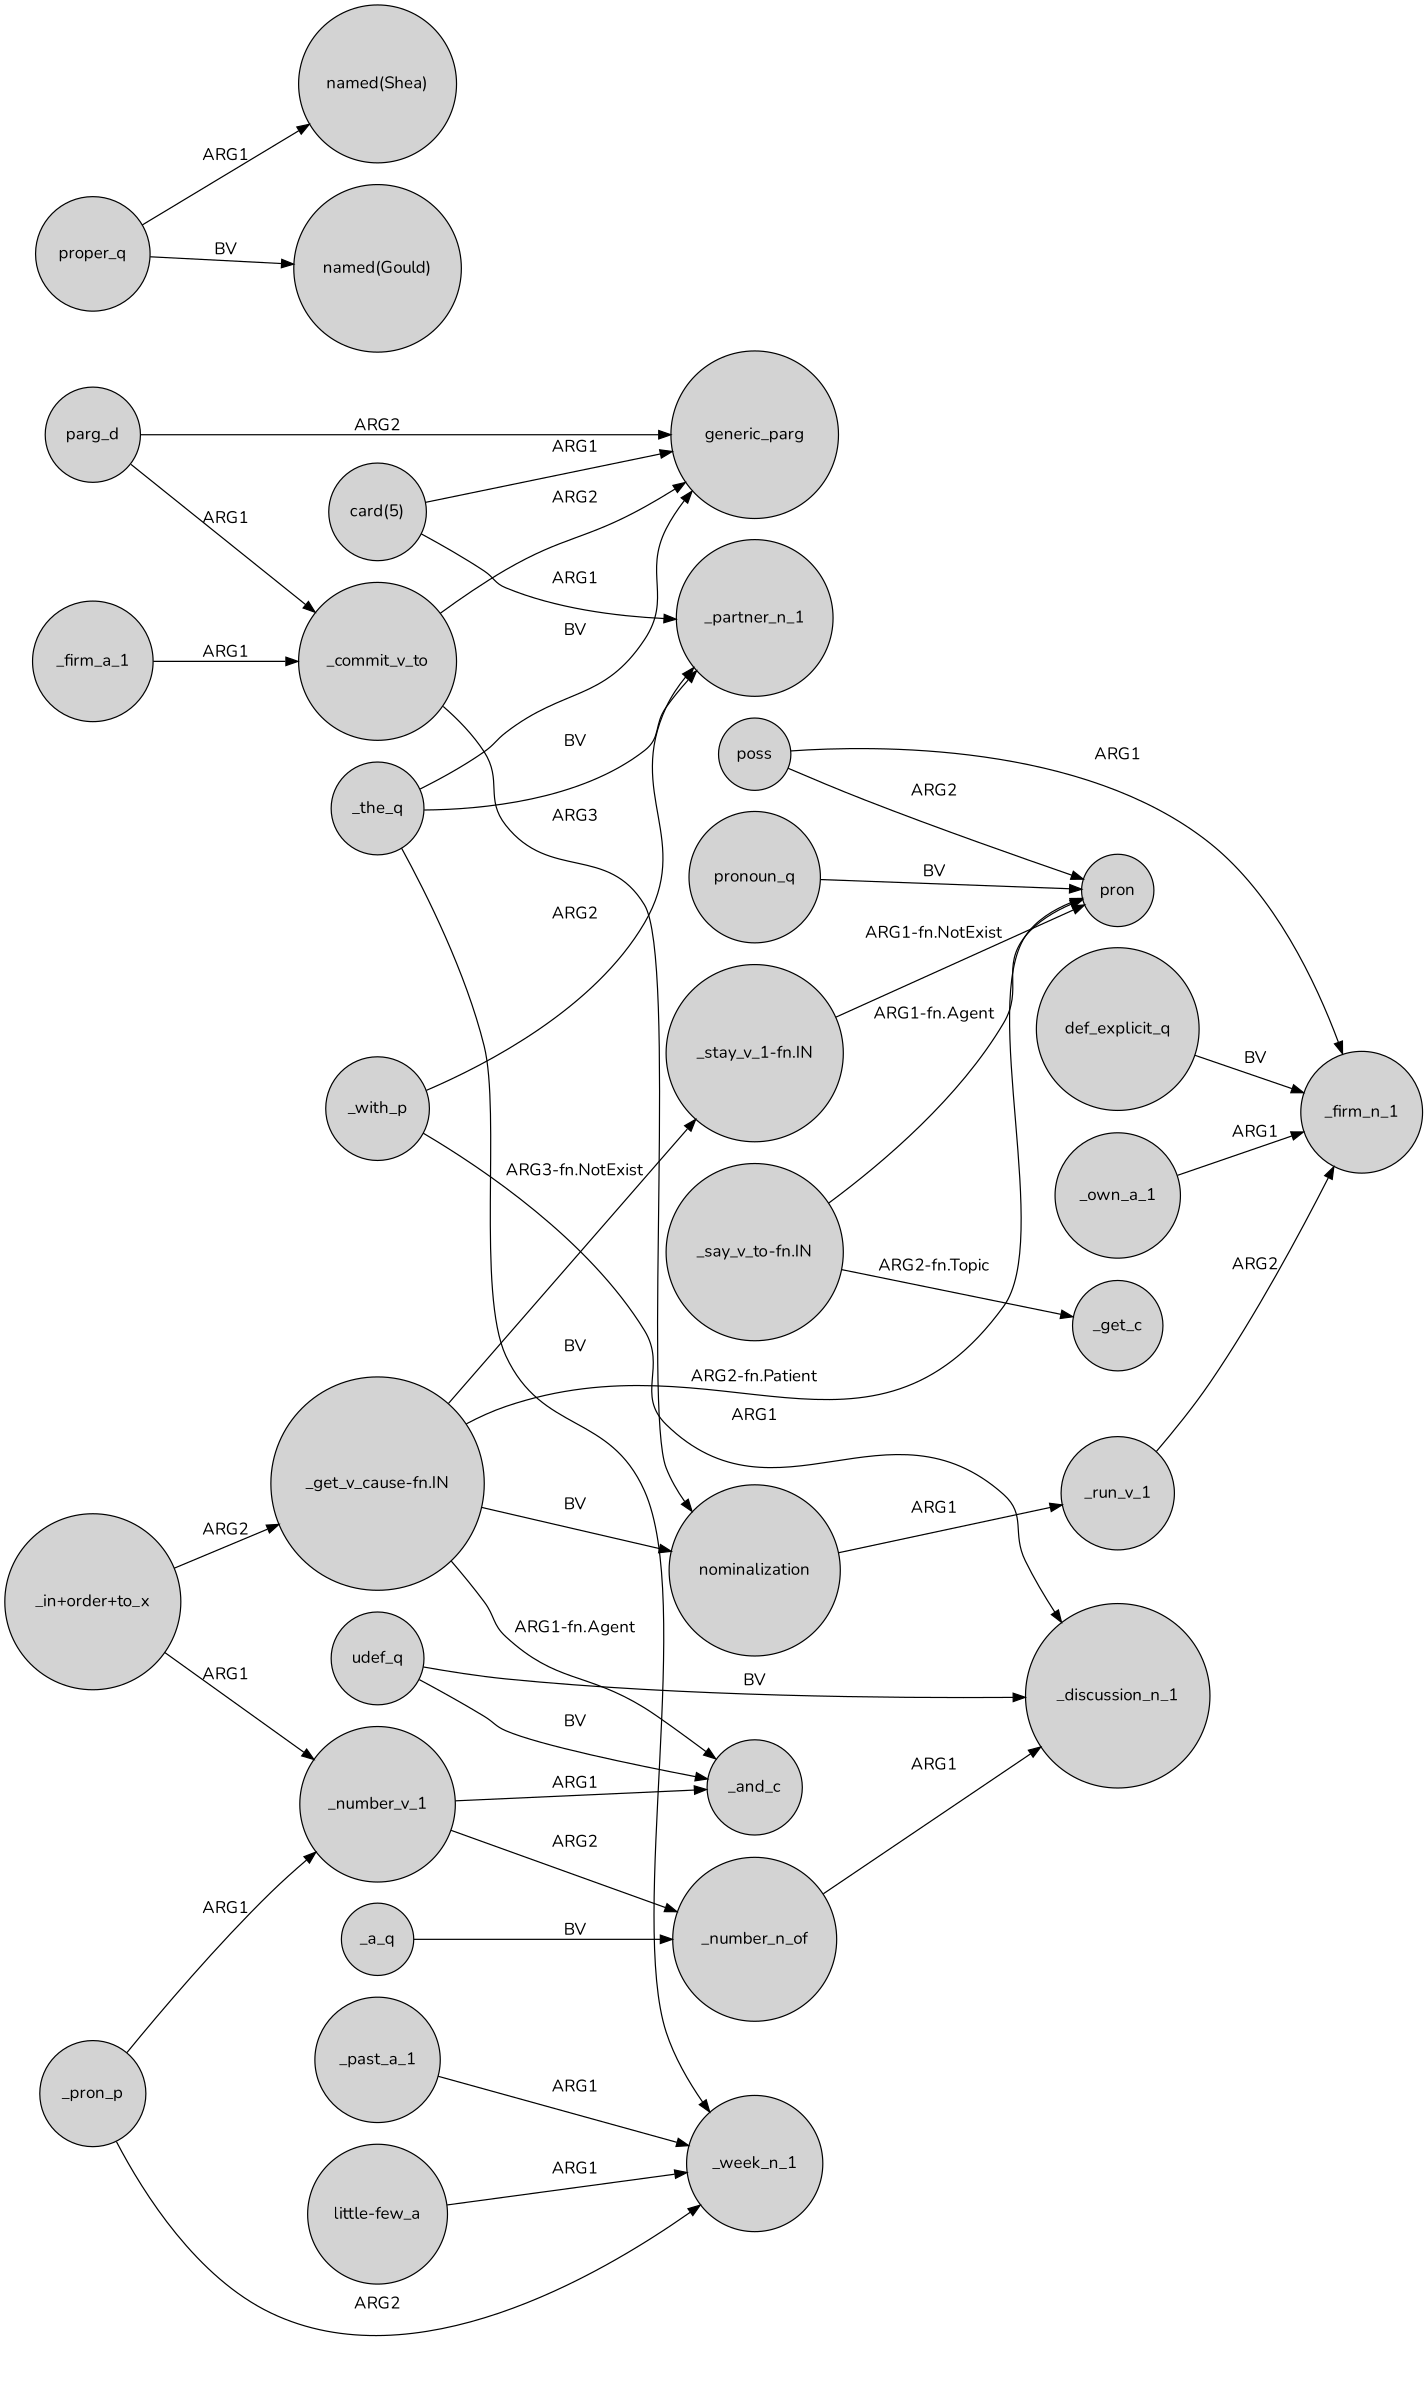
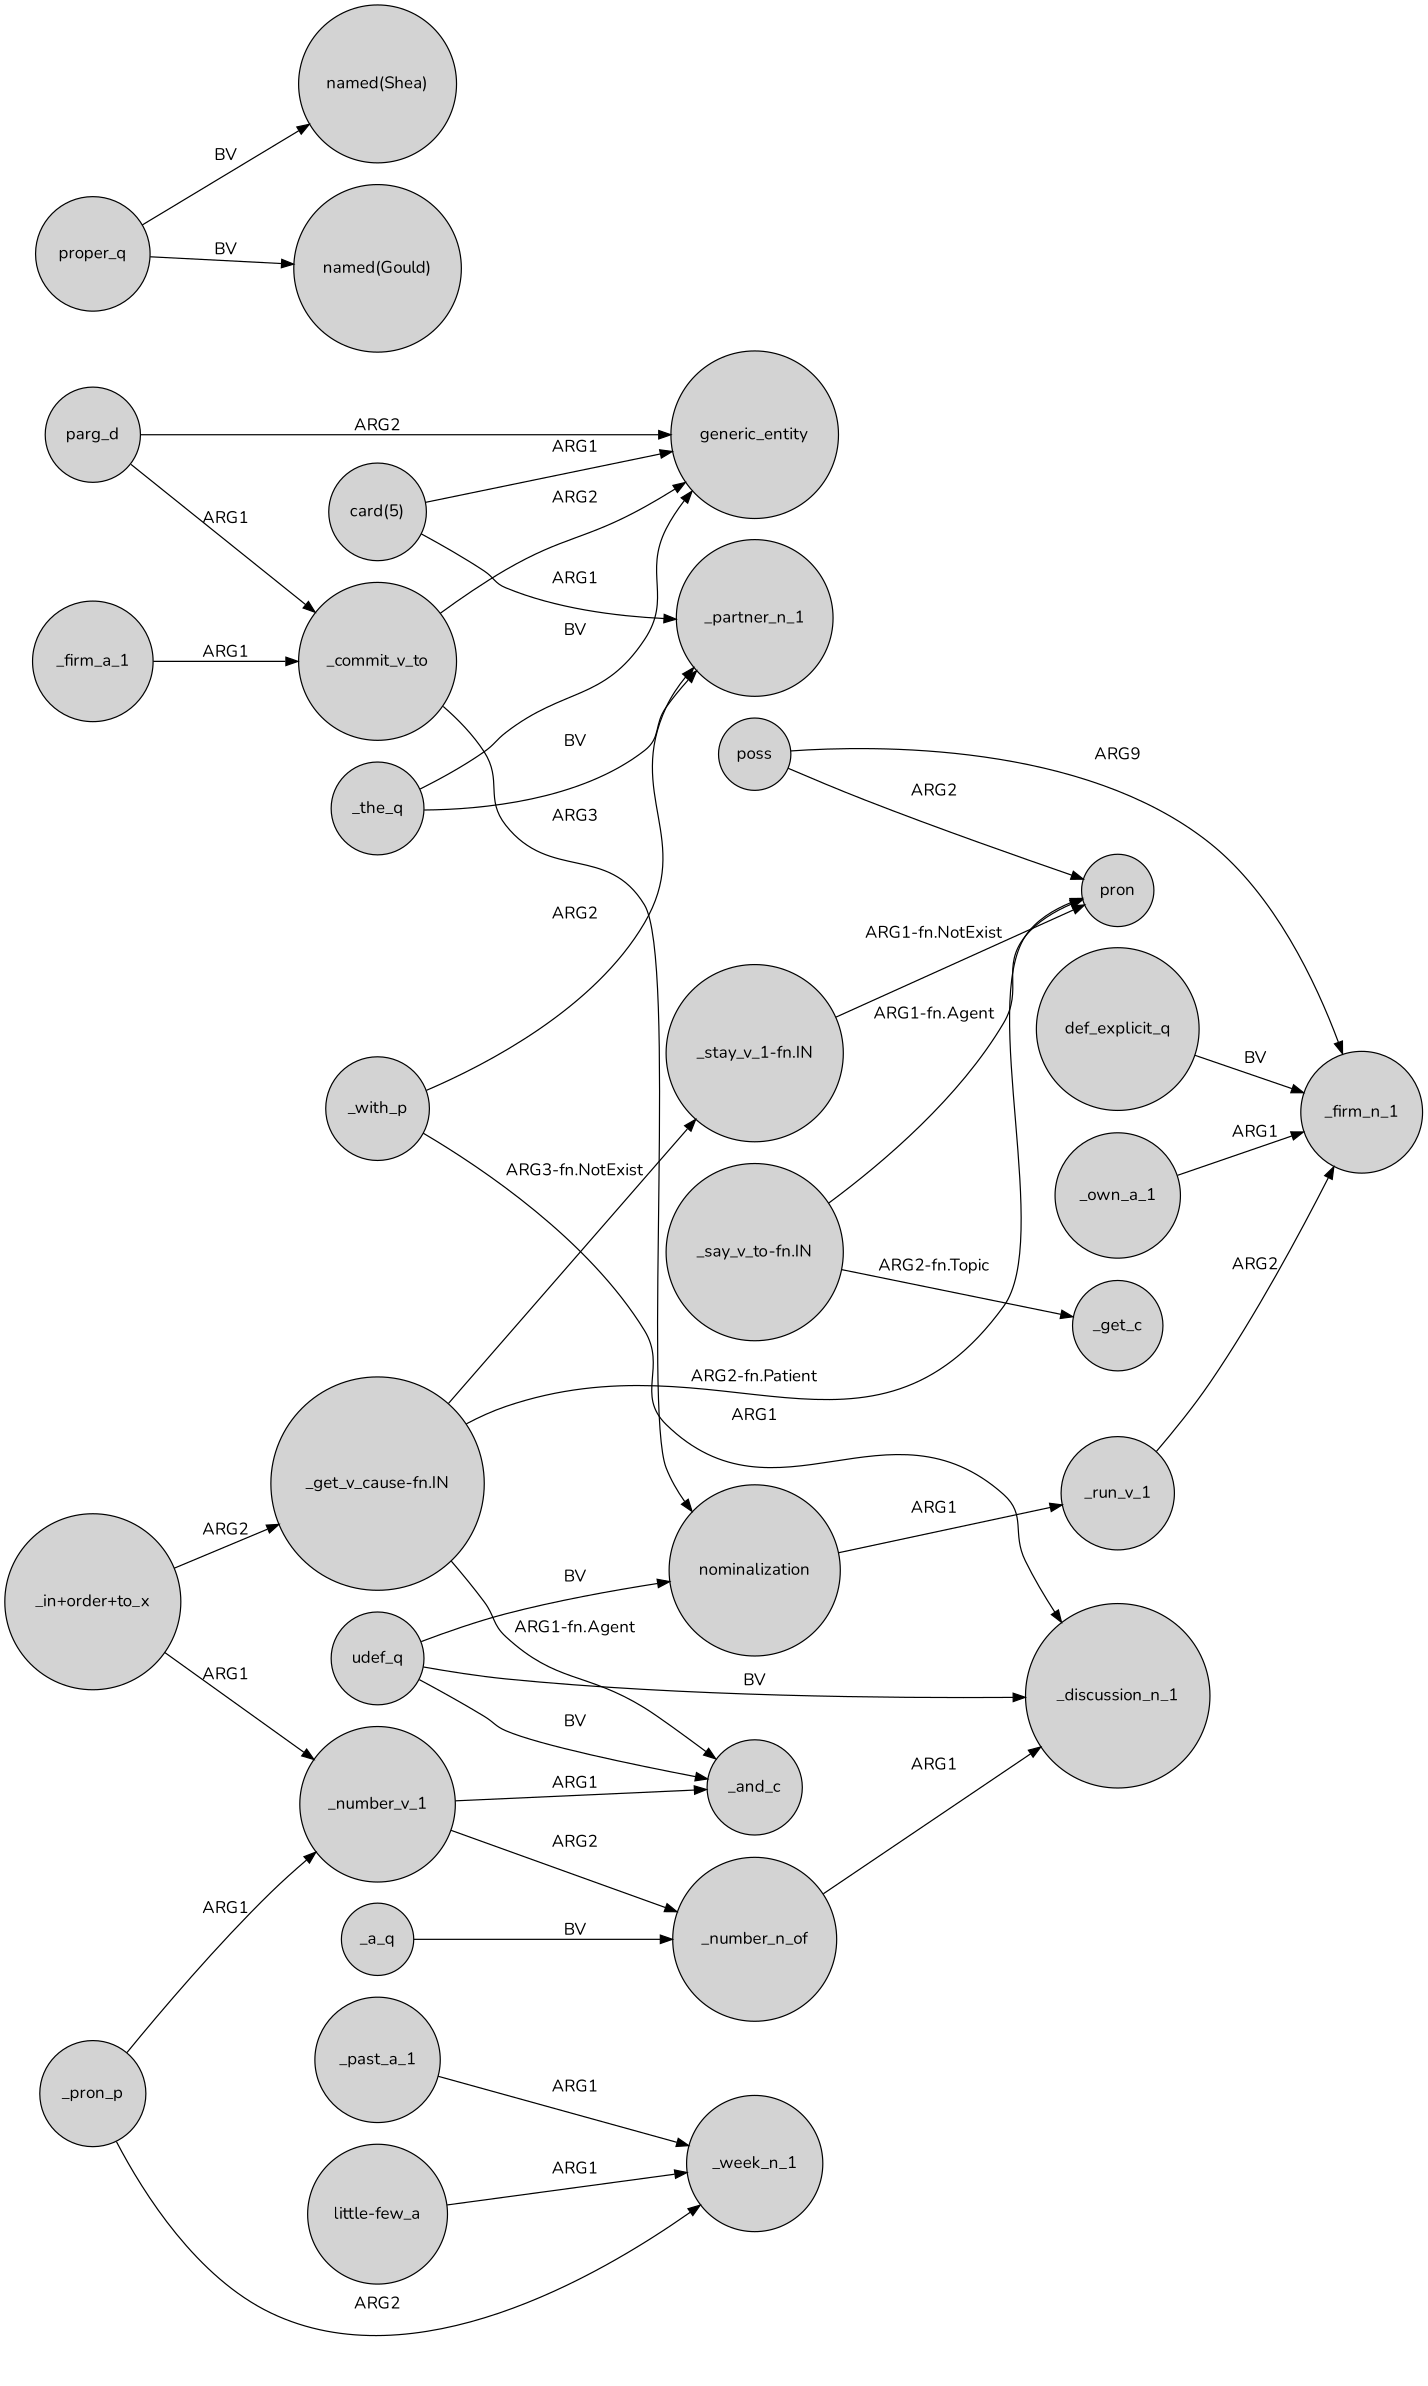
edge "proper_q" -> "named(Shea)": label "ARG1" -> "BV"
node "generic_parg": label "generic_parg" -> "generic_entity"
edge "poss" -> "_firm_n_1": label "ARG1" -> "ARG9"
node "pronoun_q": removed
edge "_the_q" -> "_week_n_1": removed, label "BV"
edge "_get_v_cause-fn.IN" -> "nominalization": now "udef_q" -> "nominalization"
